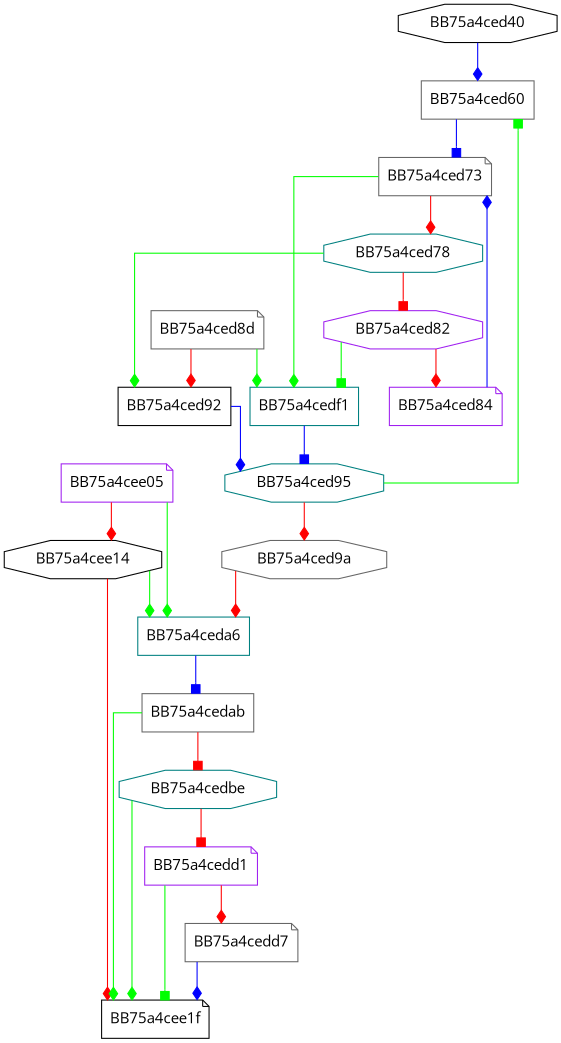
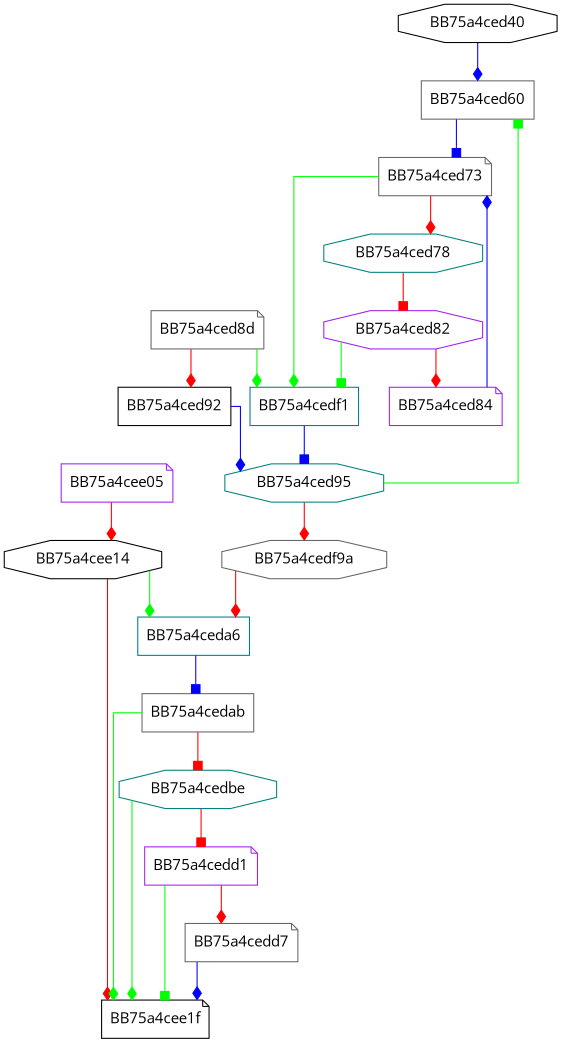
edge "BB75a4ced78" -> "BB75a4ced92": removed
edge "BB75a4cee05" -> "BB75a4ceda6": removed
node "BB75a4ced9a": label "BB75a4ced9a" -> "BB75a4cedf9a"
